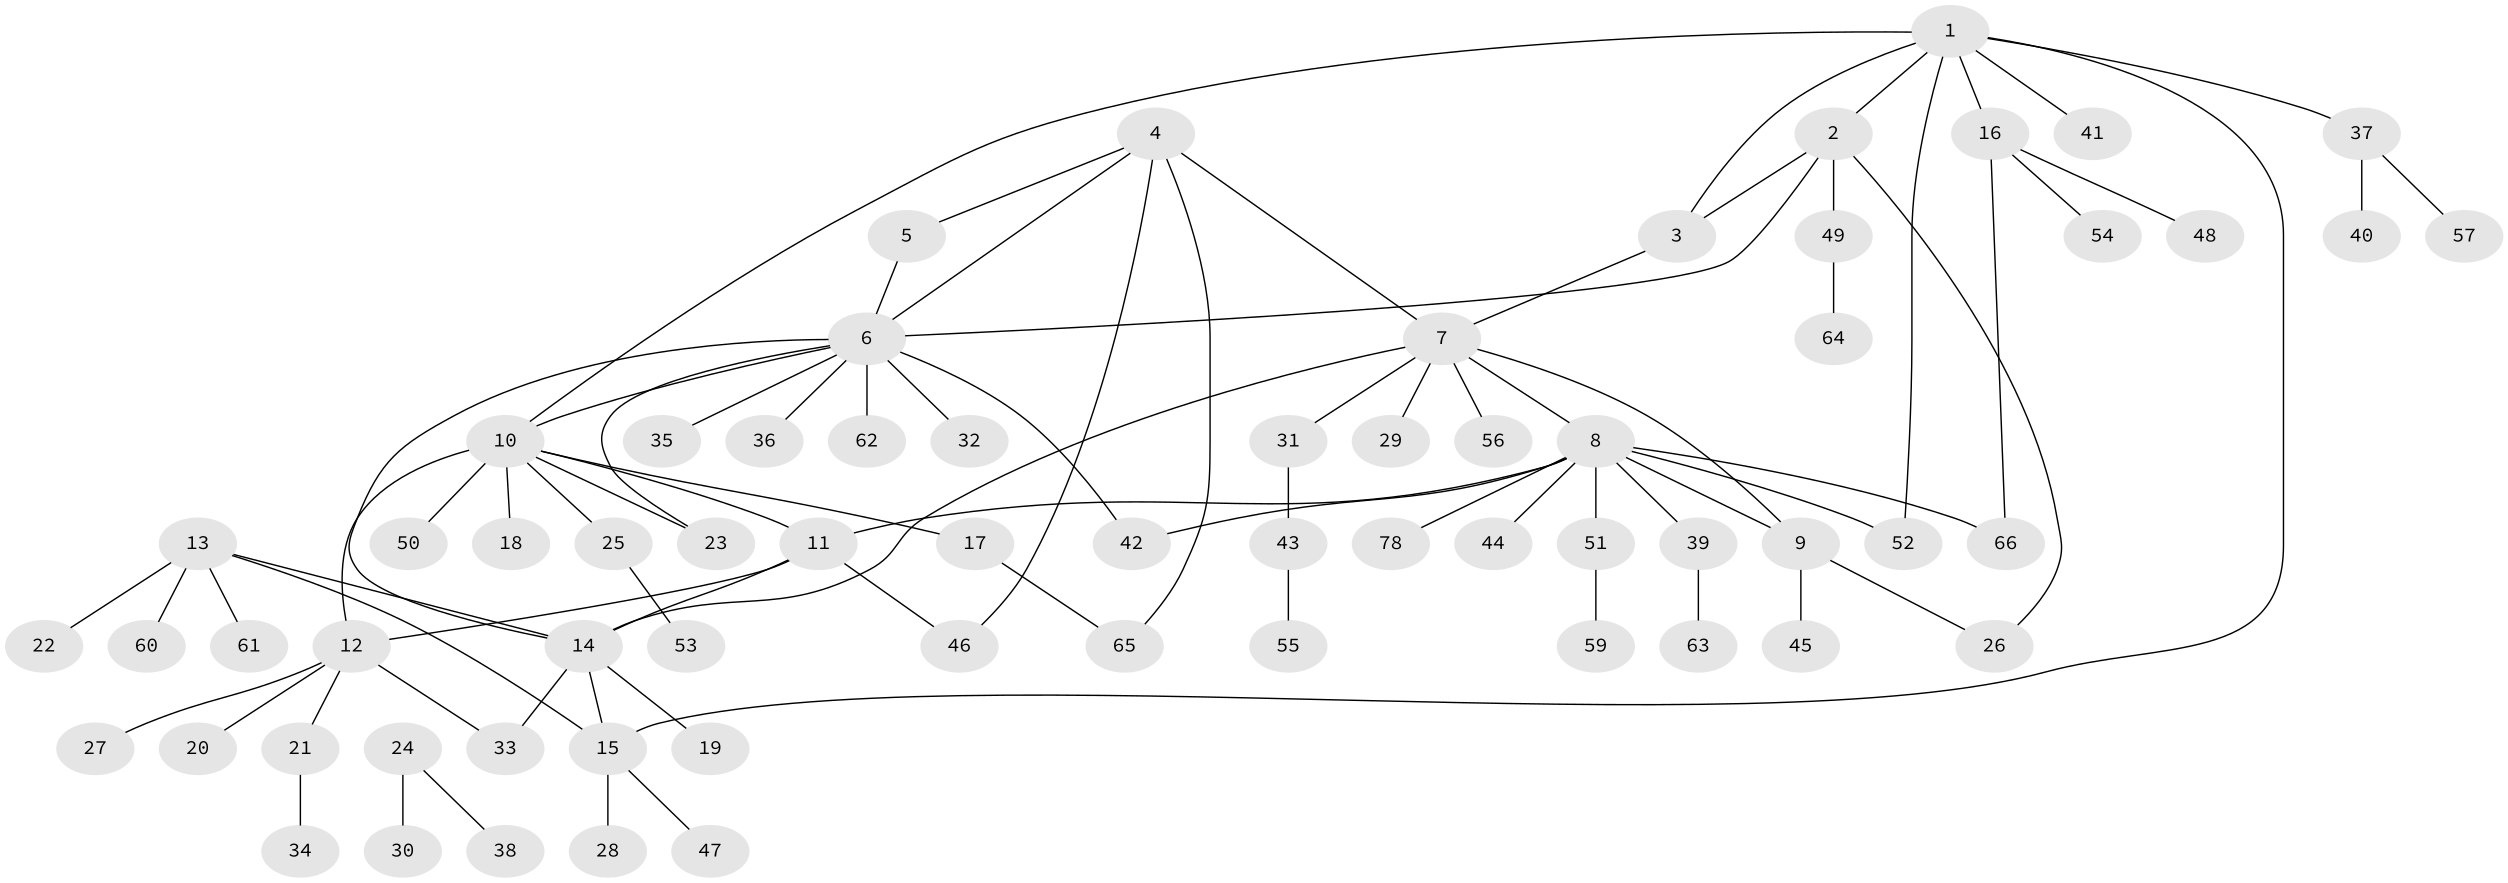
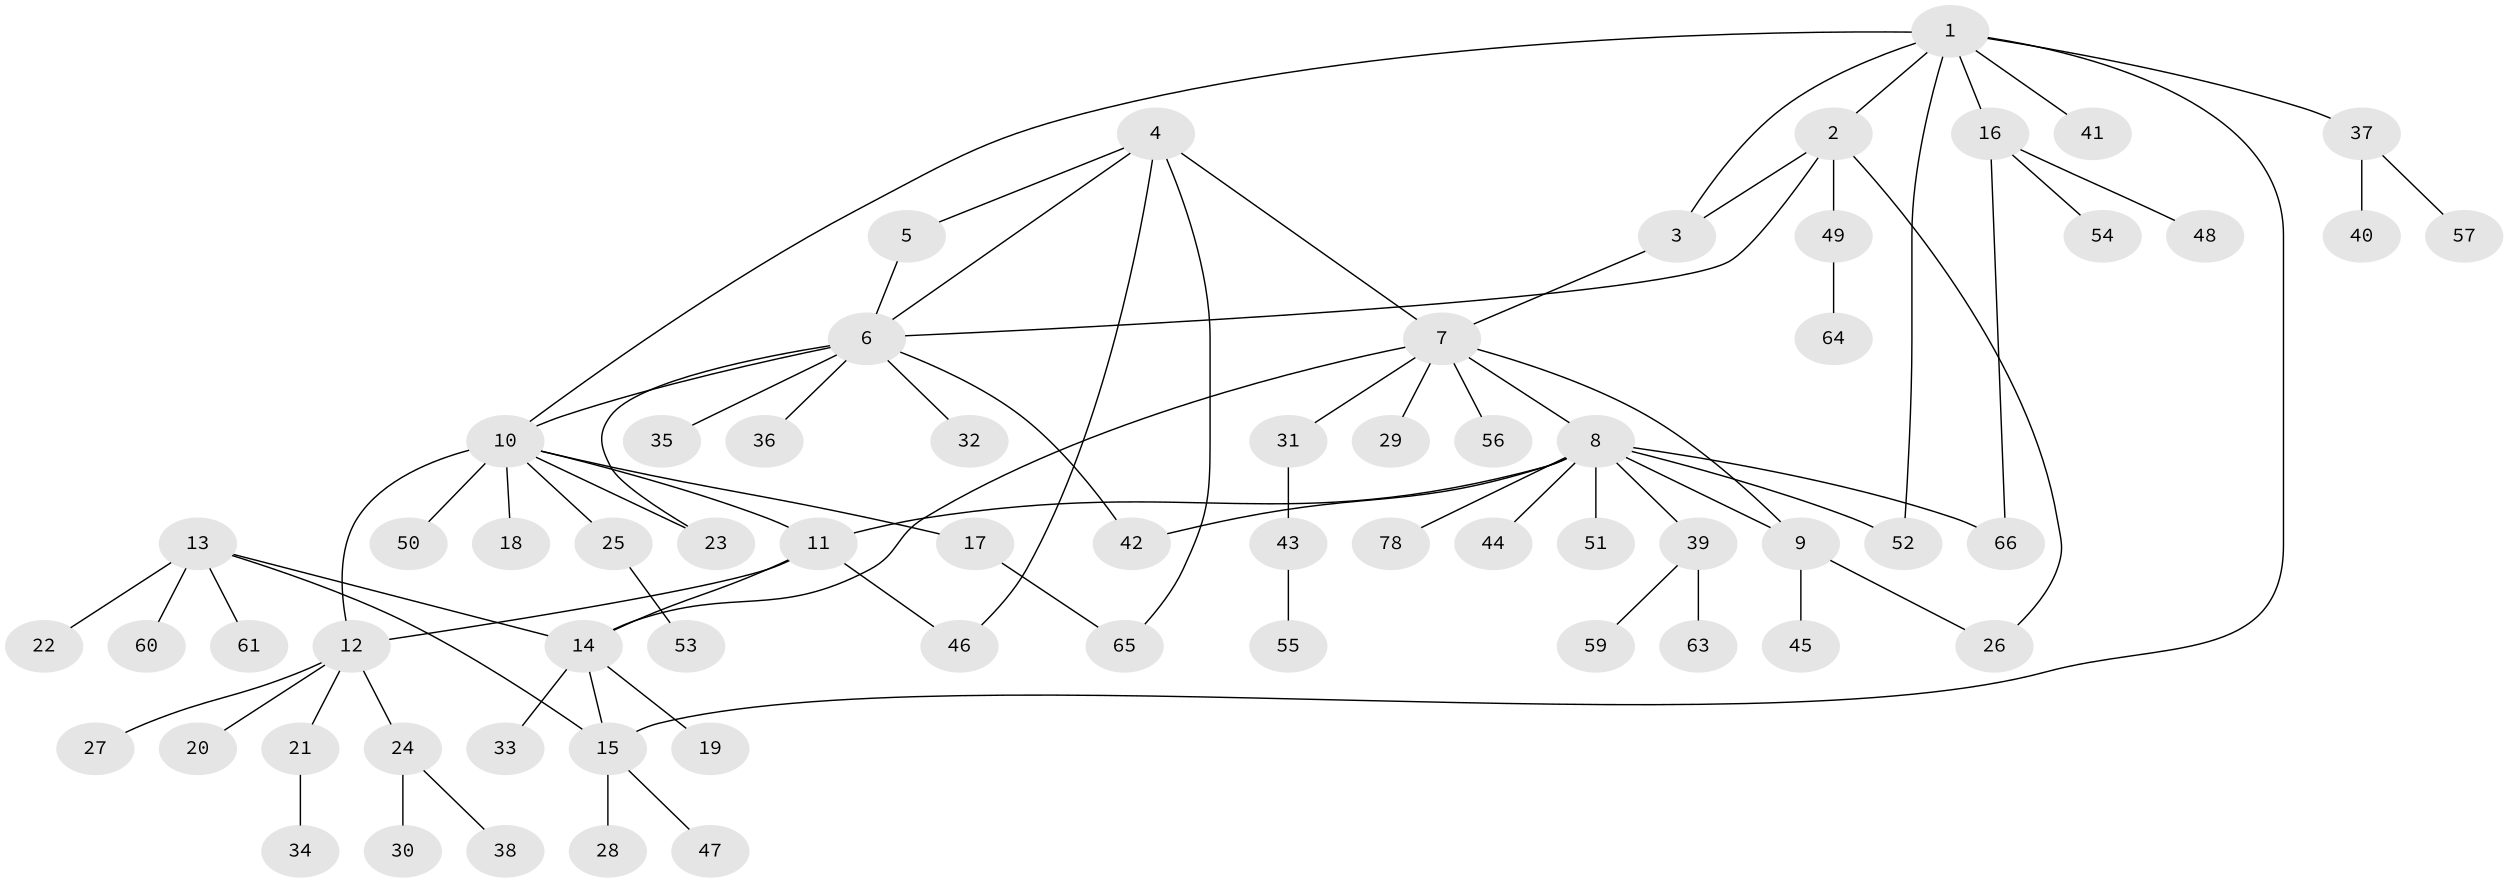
edge "6" -- "14": removed
node "62": removed
edge "51" -- "59": now "39" -- "59"
edge "12" -- "33": now "12" -- "24"
